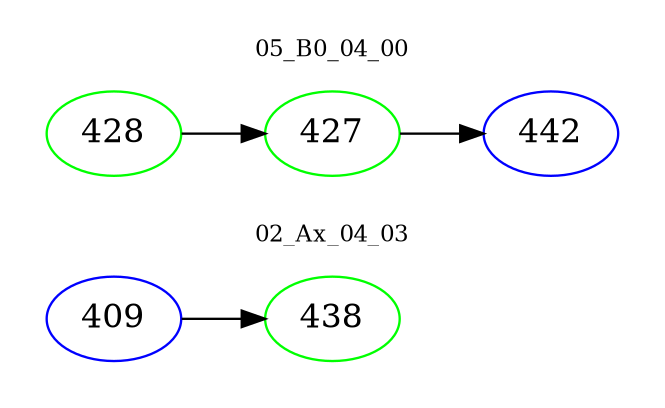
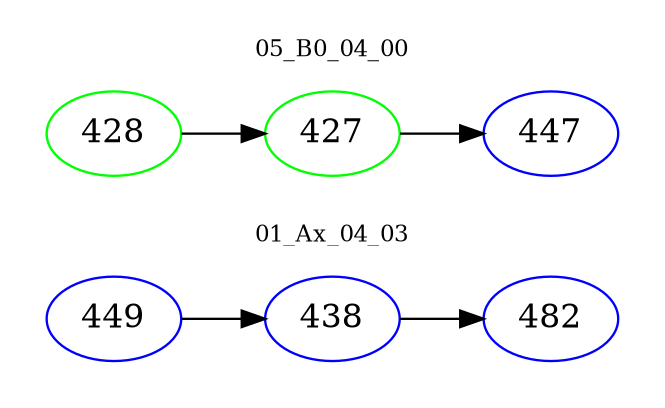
node "442": label "442" -> "447"
cluster "02_Ax_04_03": label "02_Ax_04_03" -> "01_Ax_04_03"
node "409": label "409" -> "449"
node "438": color green -> blue
node "482": added
